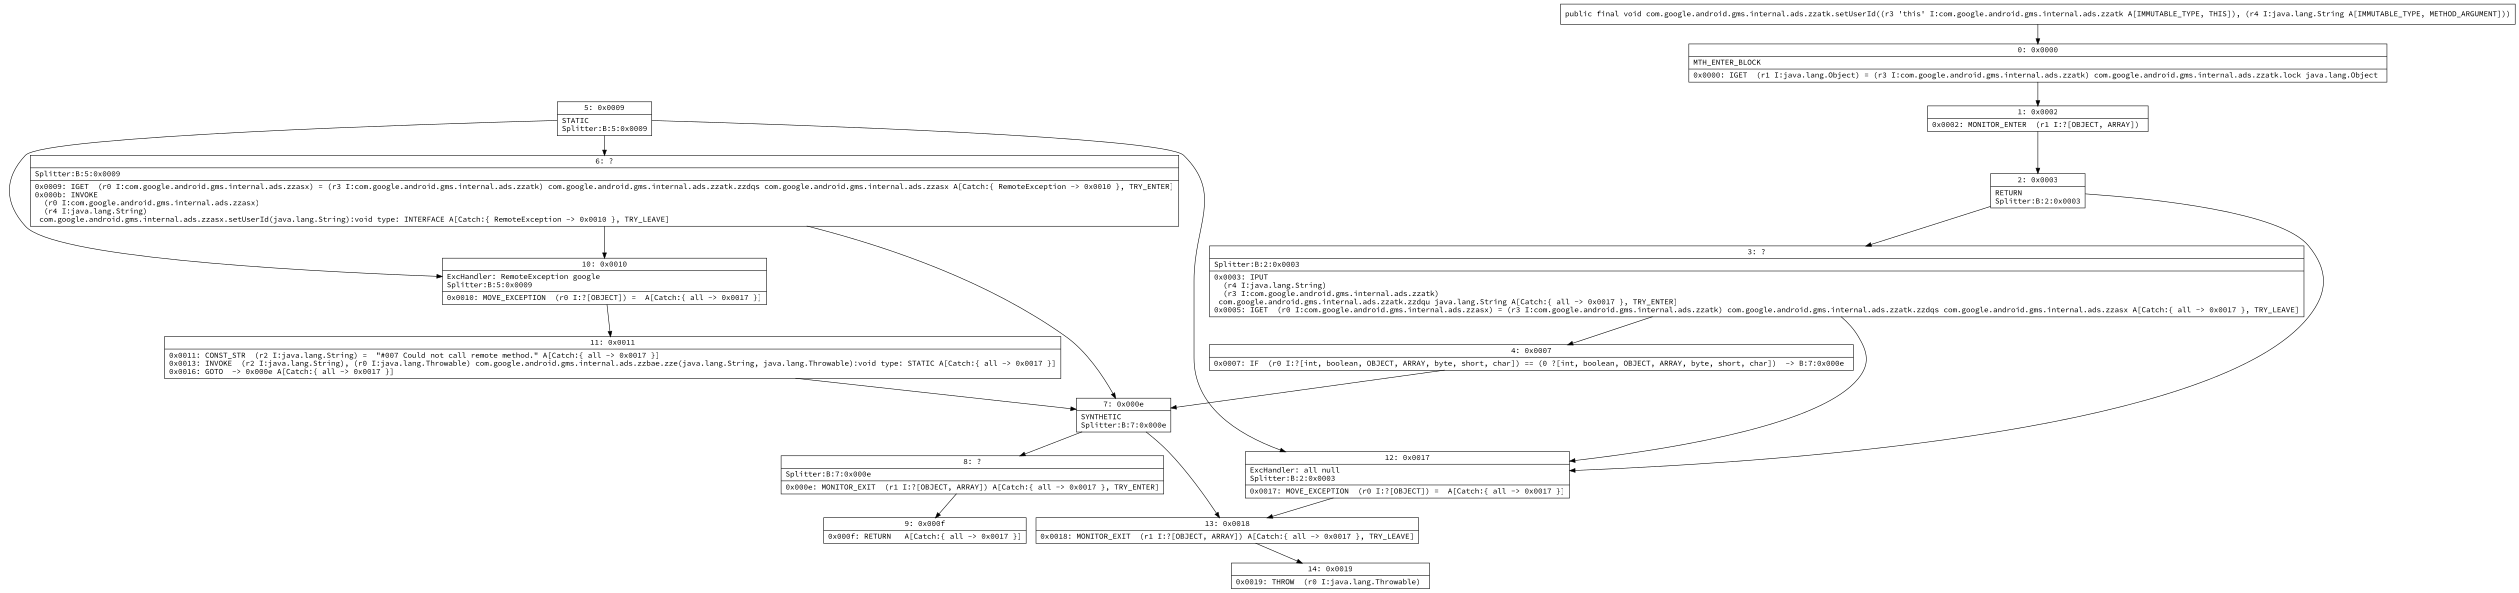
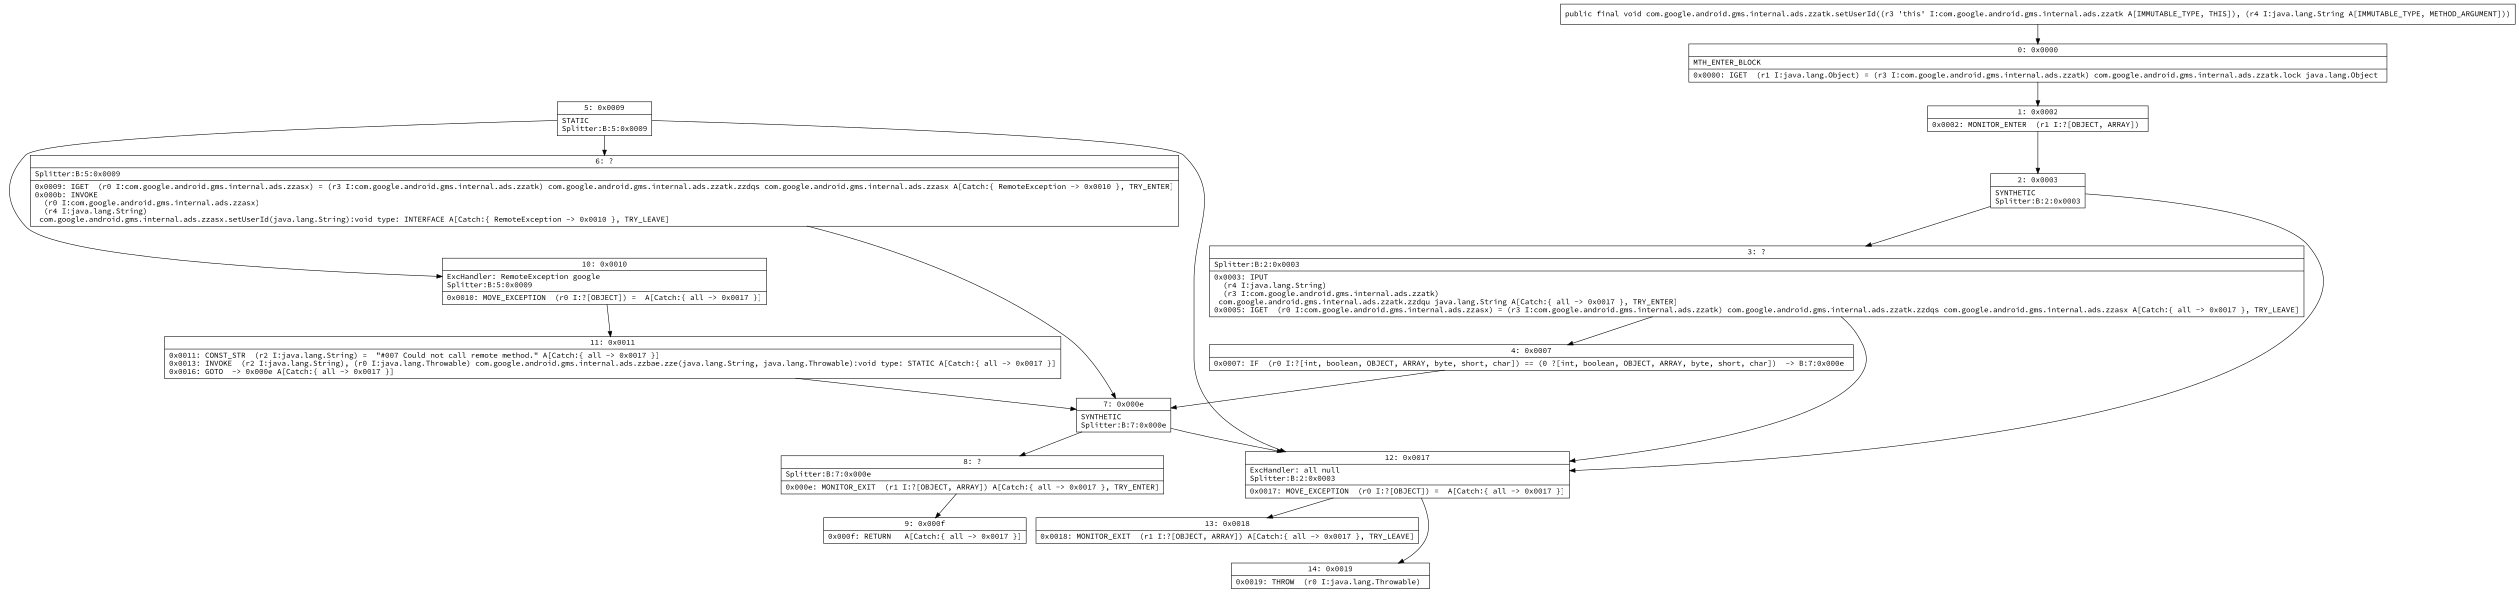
node "2: 0x0003": text "RETURN" -> "SYNTHETIC"
edge "6: ?" -> "10: 0x0010": removed
edge "7: 0x000e" -> "13: 0x0018": now "7: 0x000e" -> "12: 0x0017"
edge "13: 0x0018" -> "14: 0x0019": now "12: 0x0017" -> "14: 0x0019"
